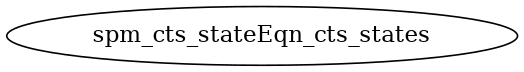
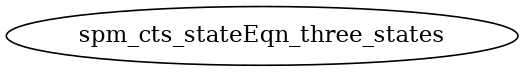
node "spm_cts_stateEqn_cts_states": label "spm_cts_stateEqn_cts_states" -> "spm_cts_stateEqn_three_states"
